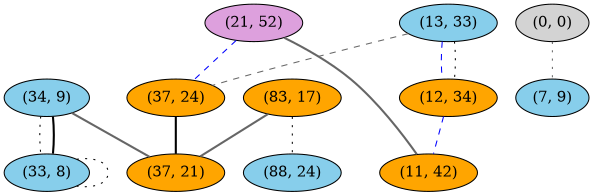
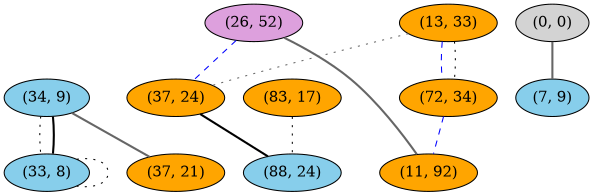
node "(21, 52)": label "(21, 52)" -> "(26, 52)"
node "(13, 33)": fillcolor skyblue -> orange
edge "(13, 33)" -- "(37, 24)": style dashed -> dotted
edge "(0, 0)" -- "(7, 9)": style dotted -> bold
node "(12, 34)": label "(12, 34)" -> "(72, 34)"
edge "(37, 24)" -- "(37, 21)": now "(37, 24)" -- "(88, 24)"
edge "(83, 17)" -- "(37, 21)": removed
node "(11, 42)": label "(11, 42)" -> "(11, 92)"
